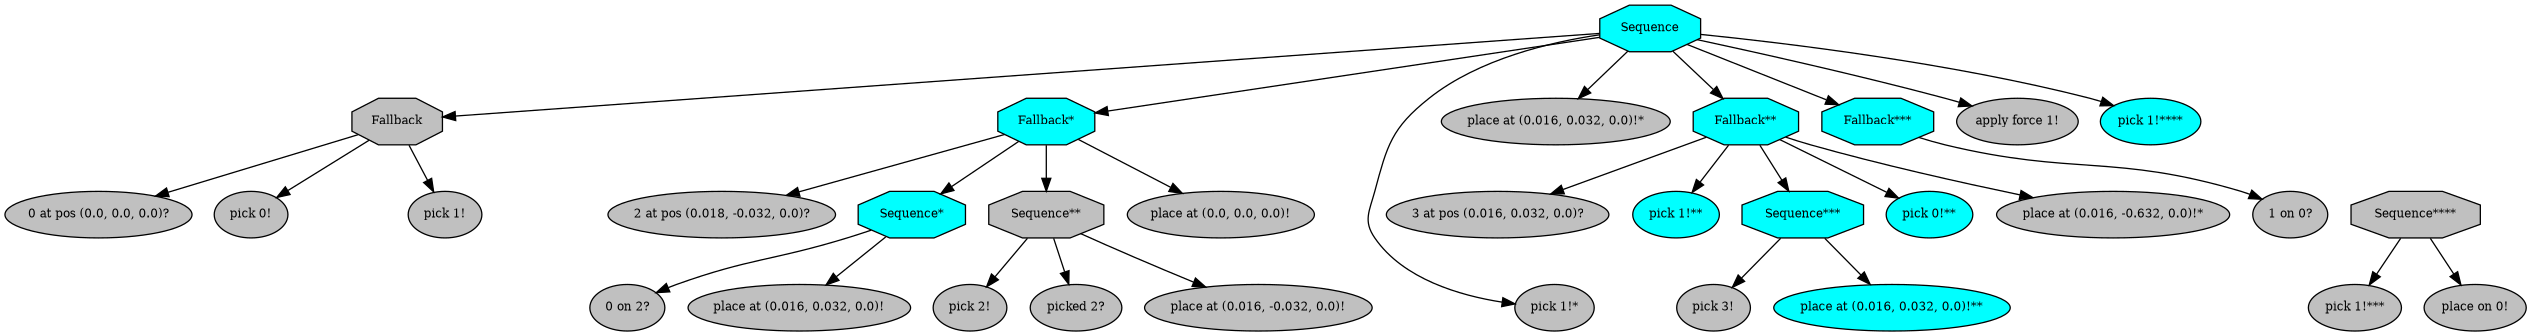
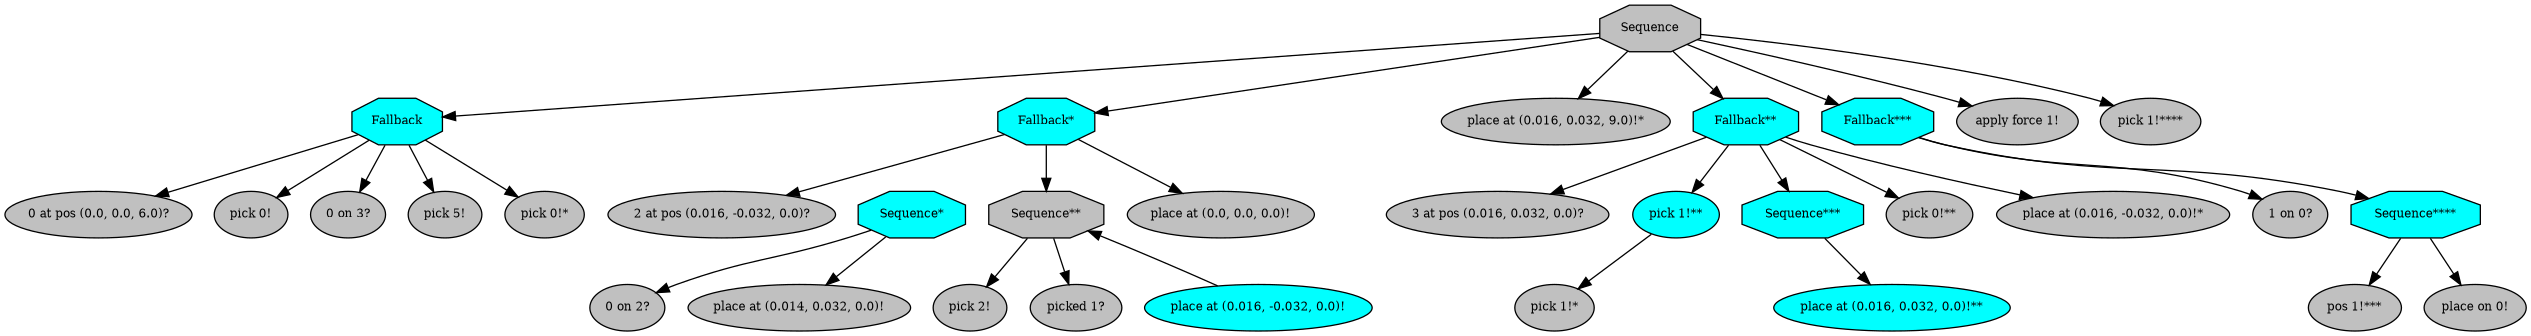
node "Sequence": fillcolor cyan -> gray
node "Fallback": fillcolor gray -> cyan
node "place at (0.016, 0.032, 0.0)!*": label "place at (0.016, 0.032, 0.0)!*" -> "place at (0.016, 0.032, 9.0)!*"
node "pick 1!****": fillcolor cyan -> gray
edge "Sequence" -> "pick 1!*": now "pick 1!**" -> "pick 1!*"
edge "Fallback*" -> "Sequence*": removed
edge "Fallback***" -> "Sequence****": added
node "0 at pos (0.0, 0.0, 0.0)?": label "0 at pos (0.0, 0.0, 0.0)?" -> "0 at pos (0.0, 0.0, 6.0)?"
node "0 on 3?": added
node "pick 1!": label "pick 1!" -> "pick 5!"
node "pick 0!*": added
node "2 at pos (0.018, -0.032, 0.0)?": label "2 at pos (0.018, -0.032, 0.0)?" -> "2 at pos (0.016, -0.032, 0.0)?"
node "pick 0!**": fillcolor cyan -> gray
node "place at (0.016, -0.632, 0.0)!*": label "place at (0.016, -0.632, 0.0)!*" -> "place at (0.016, -0.032, 0.0)!*"
node "Sequence****": fillcolor gray -> cyan
edge "Sequence**" -> "place at (0.016, -0.032, 0.0)!": reversed
node "place at (0.016, 0.032, 0.0)!": label "place at (0.016, 0.032, 0.0)!" -> "place at (0.014, 0.032, 0.0)!"
node "picked 2?": label "picked 2?" -> "picked 1?"
node "place at (0.016, -0.032, 0.0)!": fillcolor gray -> cyan
node "pick 3!": removed
node "pick 1!***": label "pick 1!***" -> "pos 1!***"
